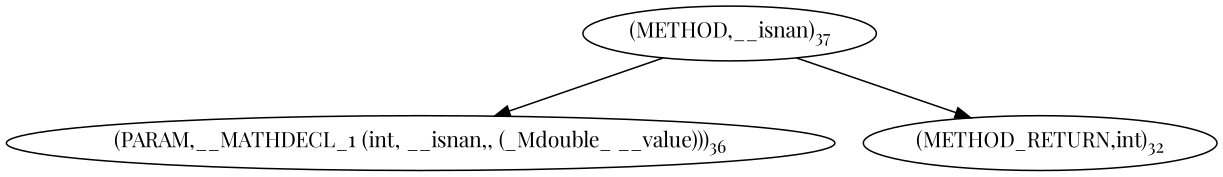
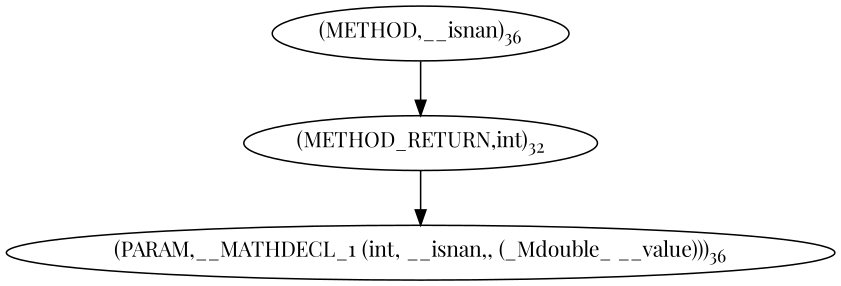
node "(METHOD,__isnan)": text "37" -> "36"
edge "(METHOD,__isnan)" -> "(PARAM,__MATHDECL_1 (int, __isnan,, (_Mdouble_ __value)))": now "(METHOD_RETURN,int)" -> "(PARAM,__MATHDECL_1 (int, __isnan,, (_Mdouble_ __value)))"
